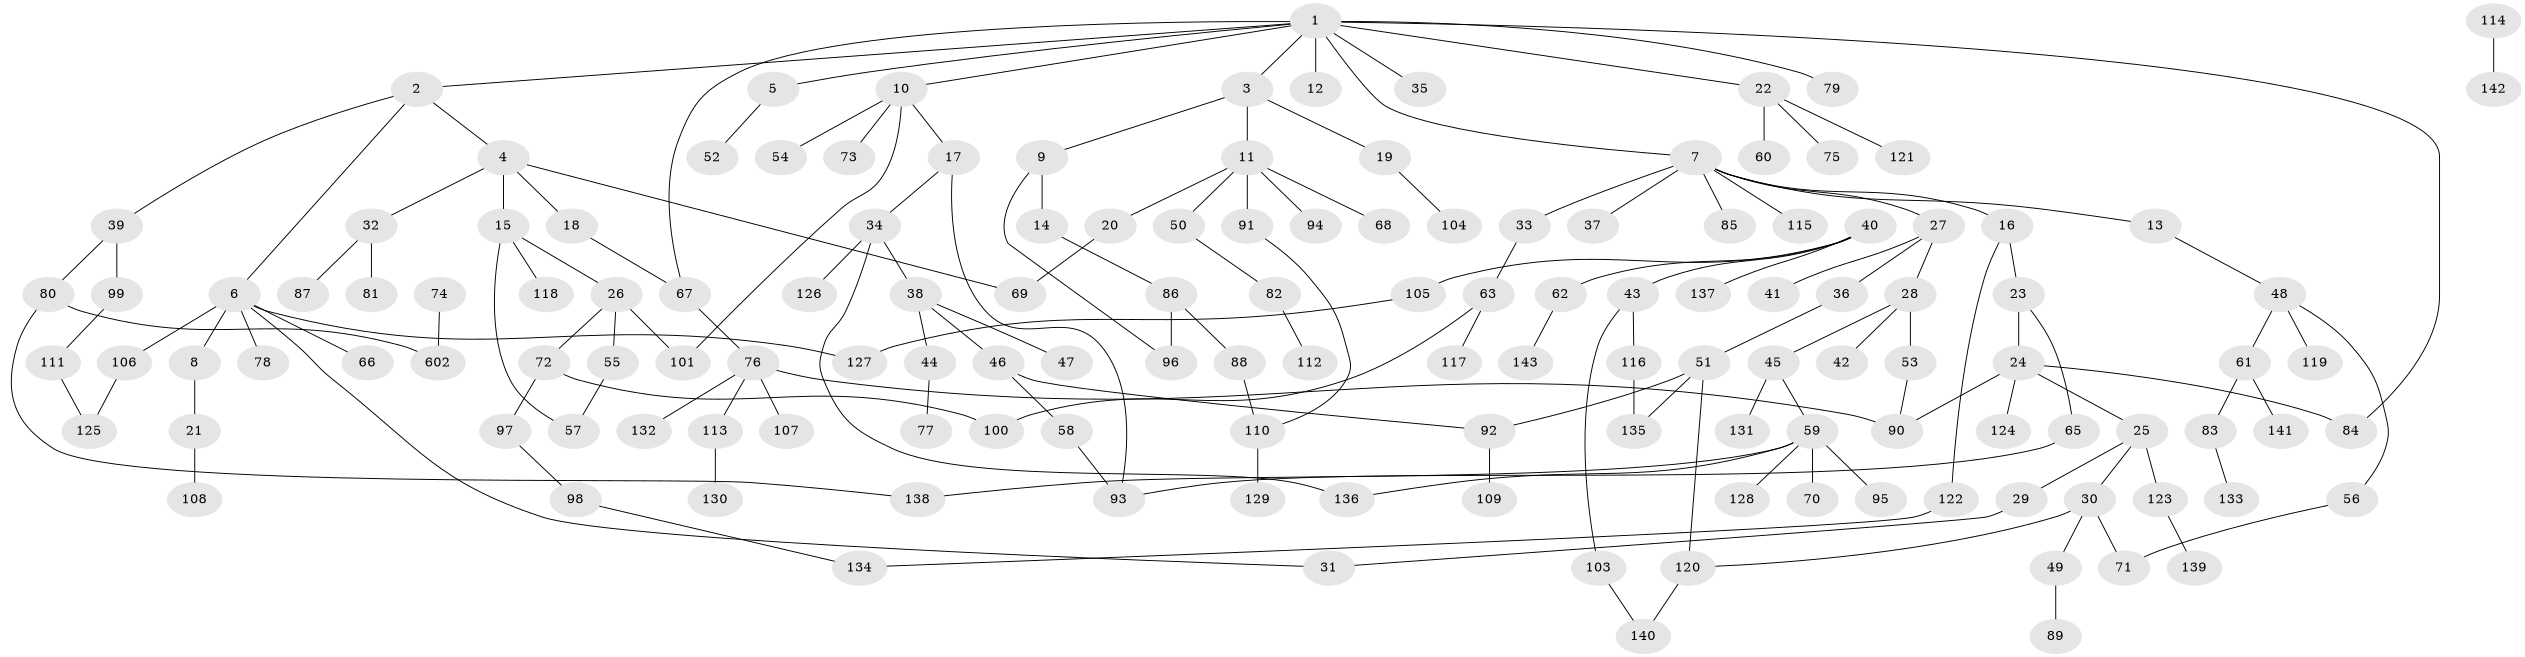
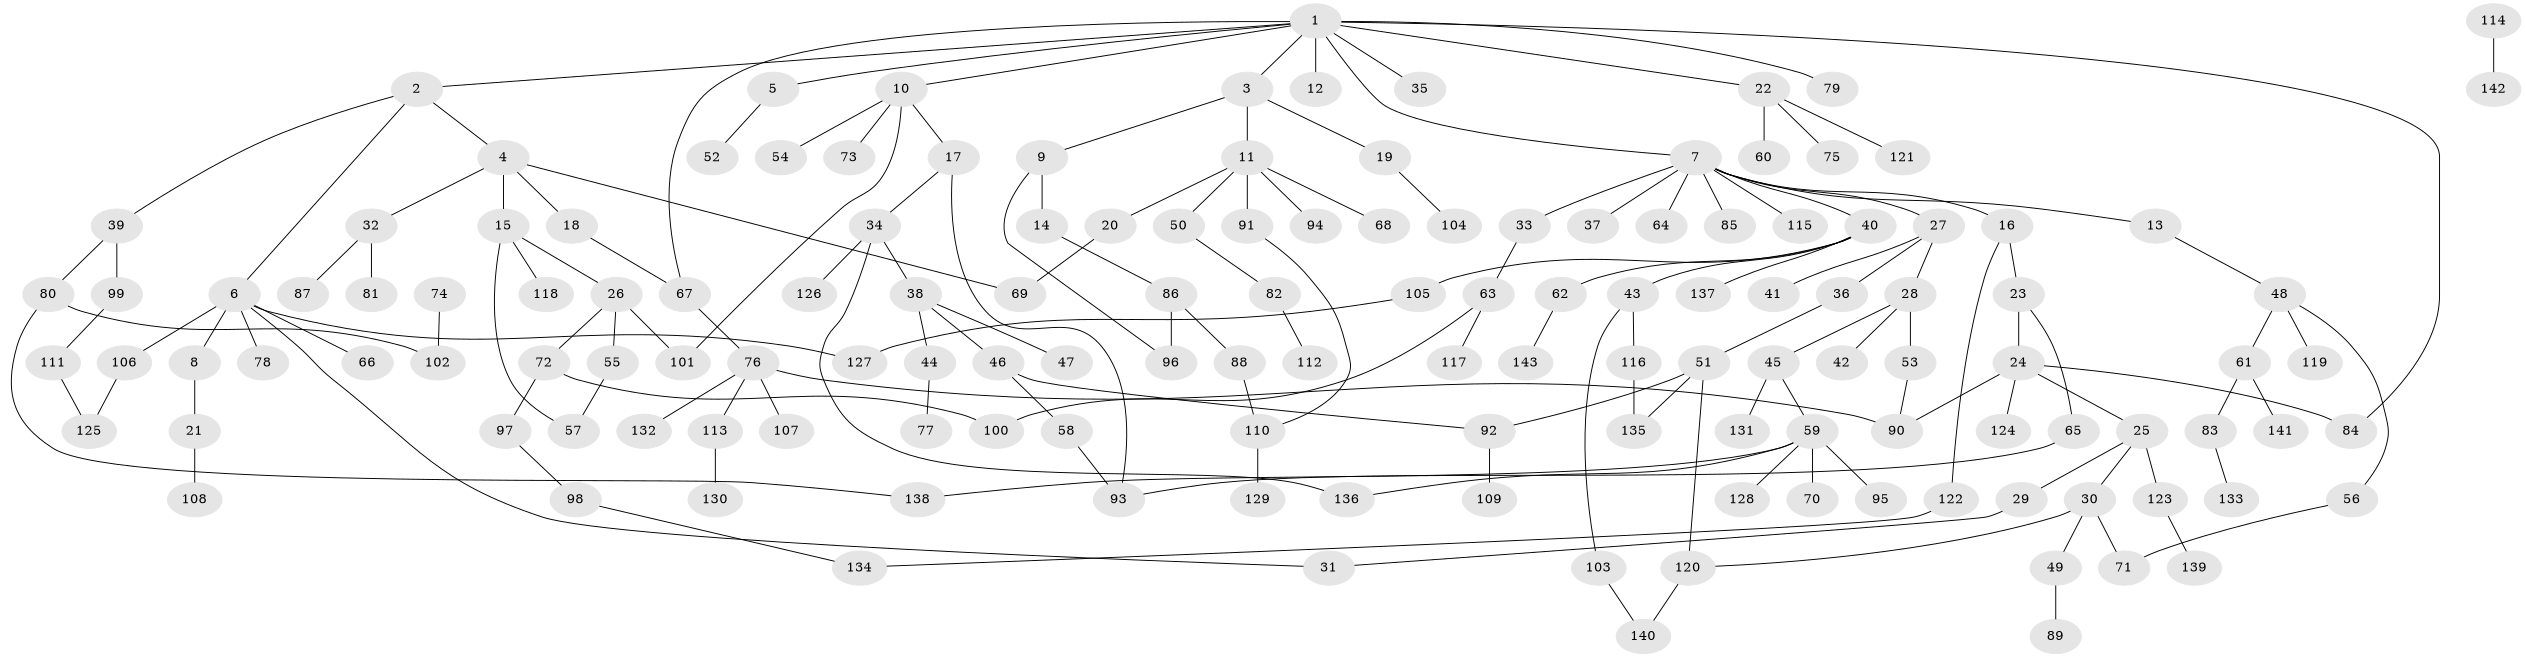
edge "7" -- "40": added
node "64": added
node "602": label "602" -> "102"
